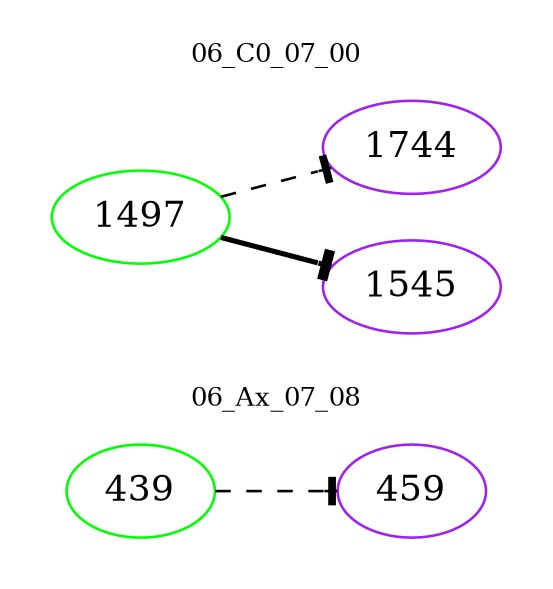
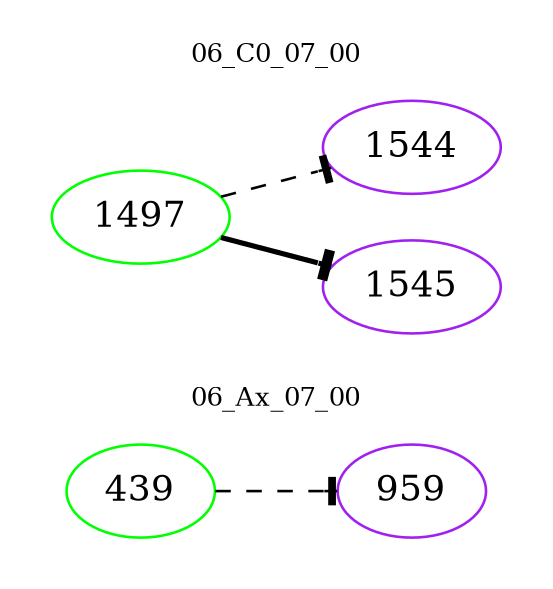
node "1744": label "1744" -> "1544"
cluster "06_Ax_07_08": label "06_Ax_07_08" -> "06_Ax_07_00"
node "459": label "459" -> "959"
